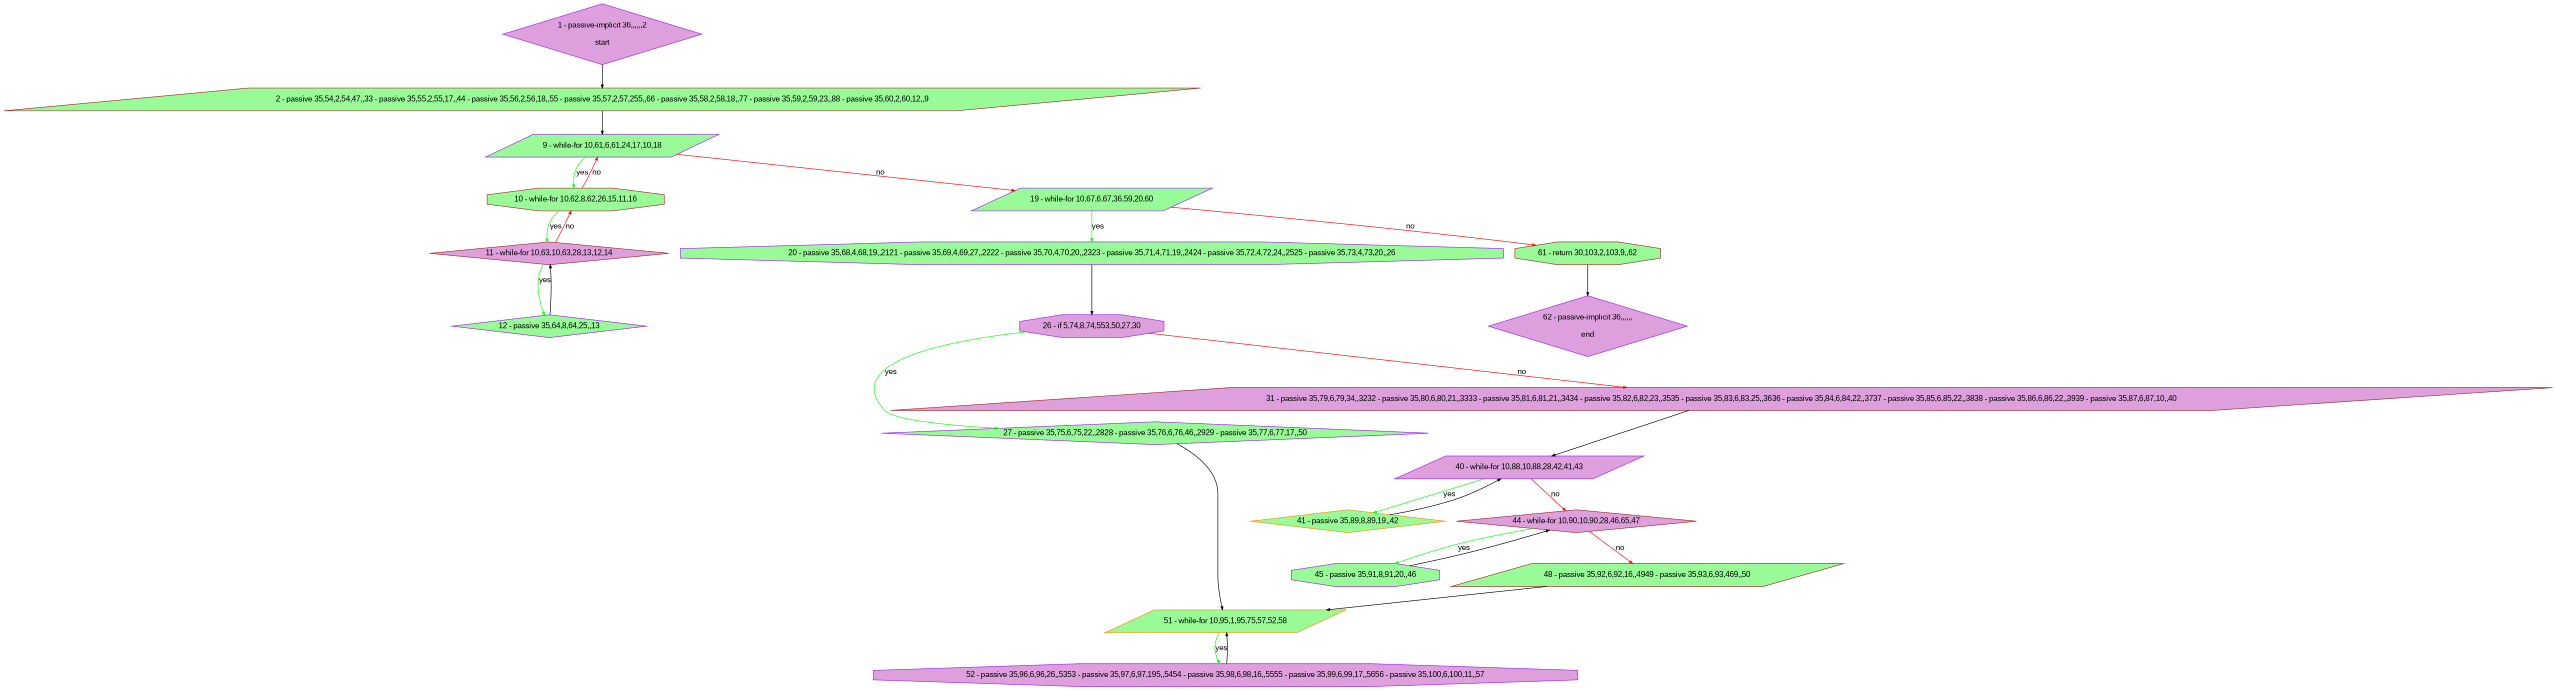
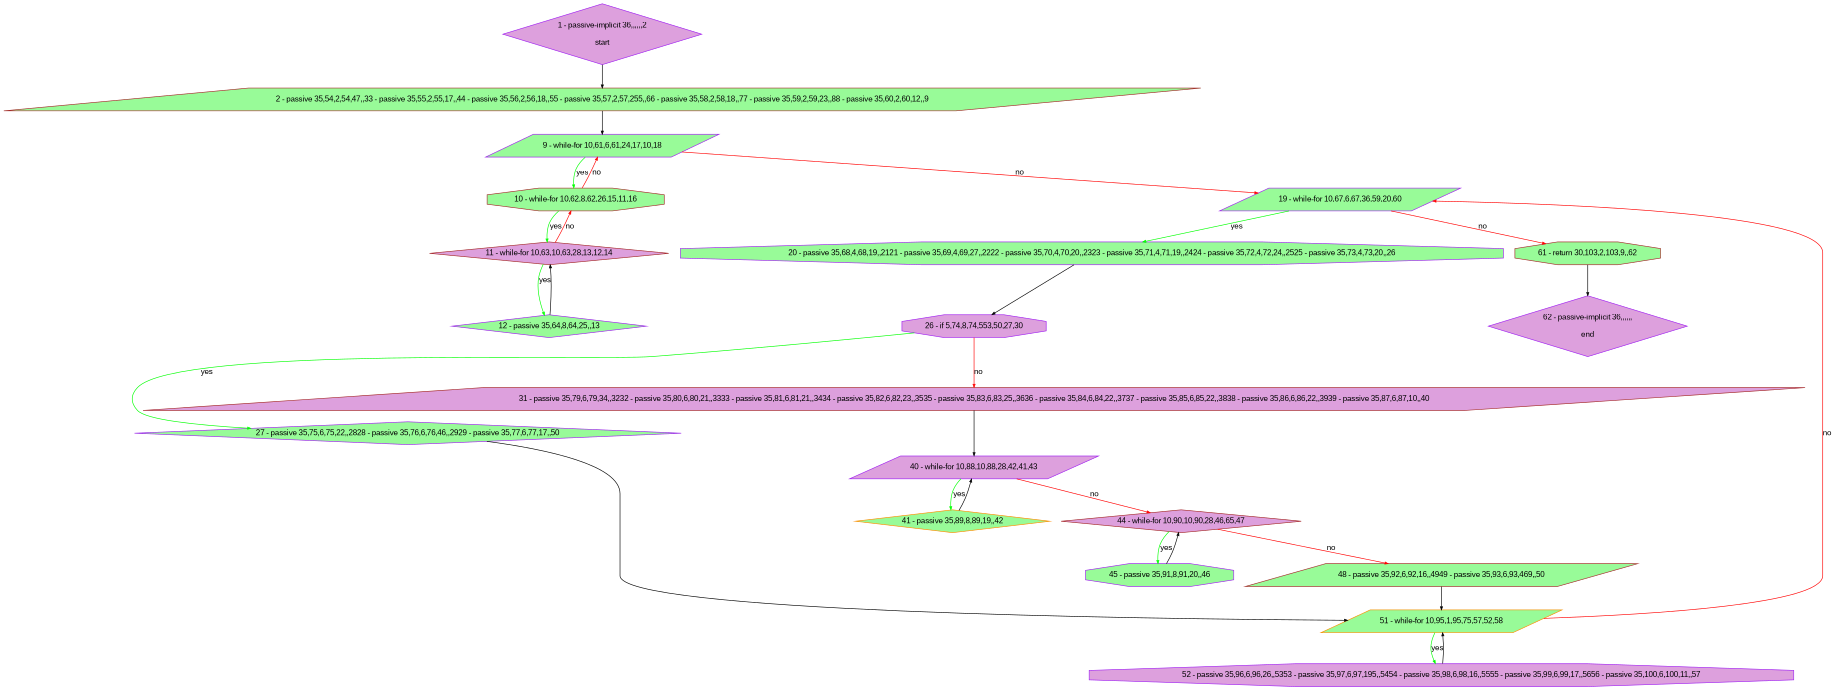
edge "51 - while-for 10,95,1,95,75,57,52,58" -> "19 - while-for 10,67,6,67,36,59,20,60": added, label "no"
